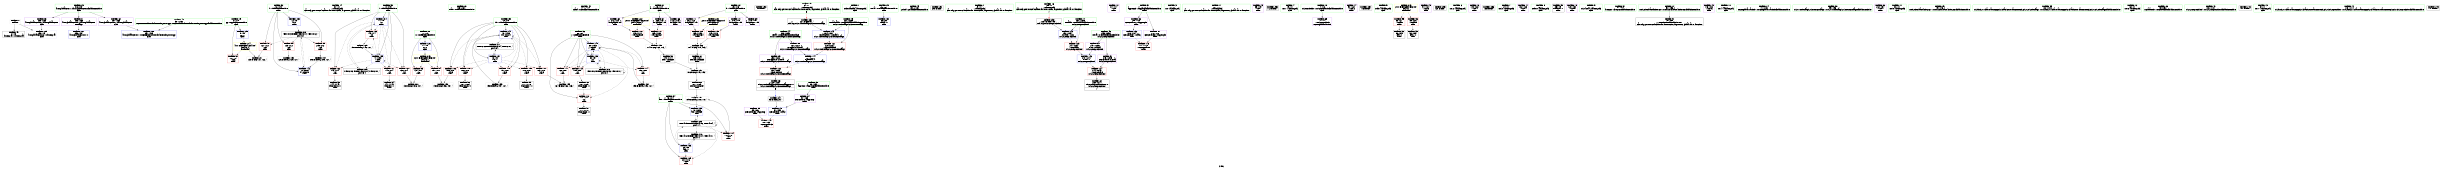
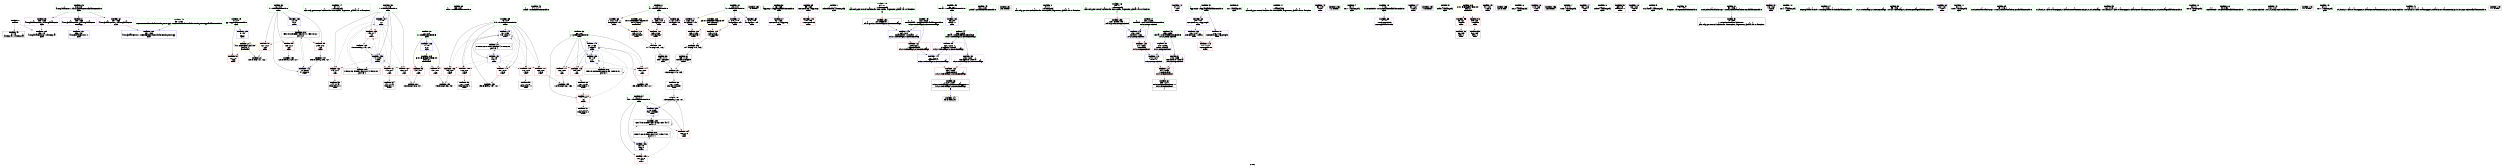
node "NodeID: 131": removed
